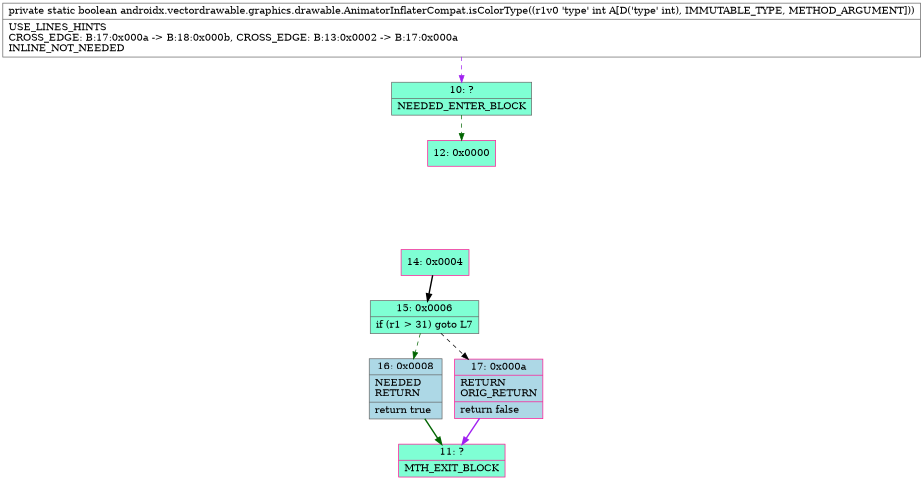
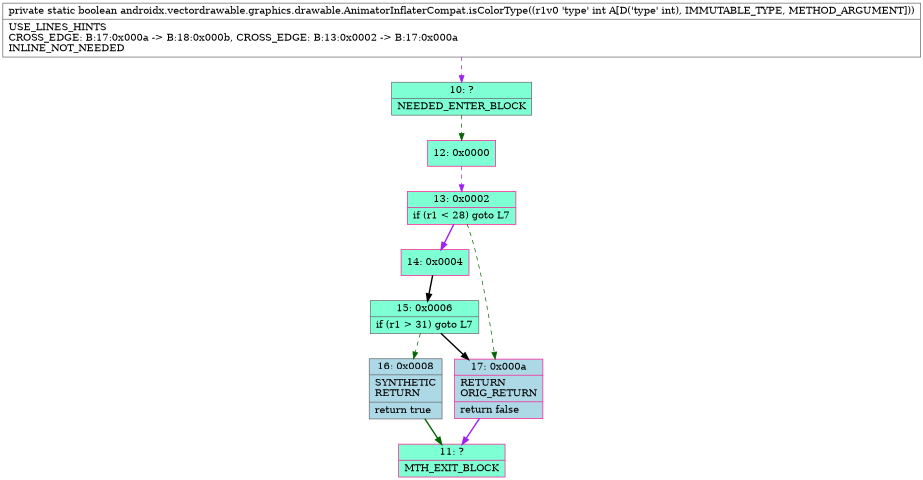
node "13: 0x0002": added
edge "15: 0x0006" -> "17: 0x000a": style dashed -> bold
node "16: 0x0008": text "NEEDED" -> "SYNTHETIC"
